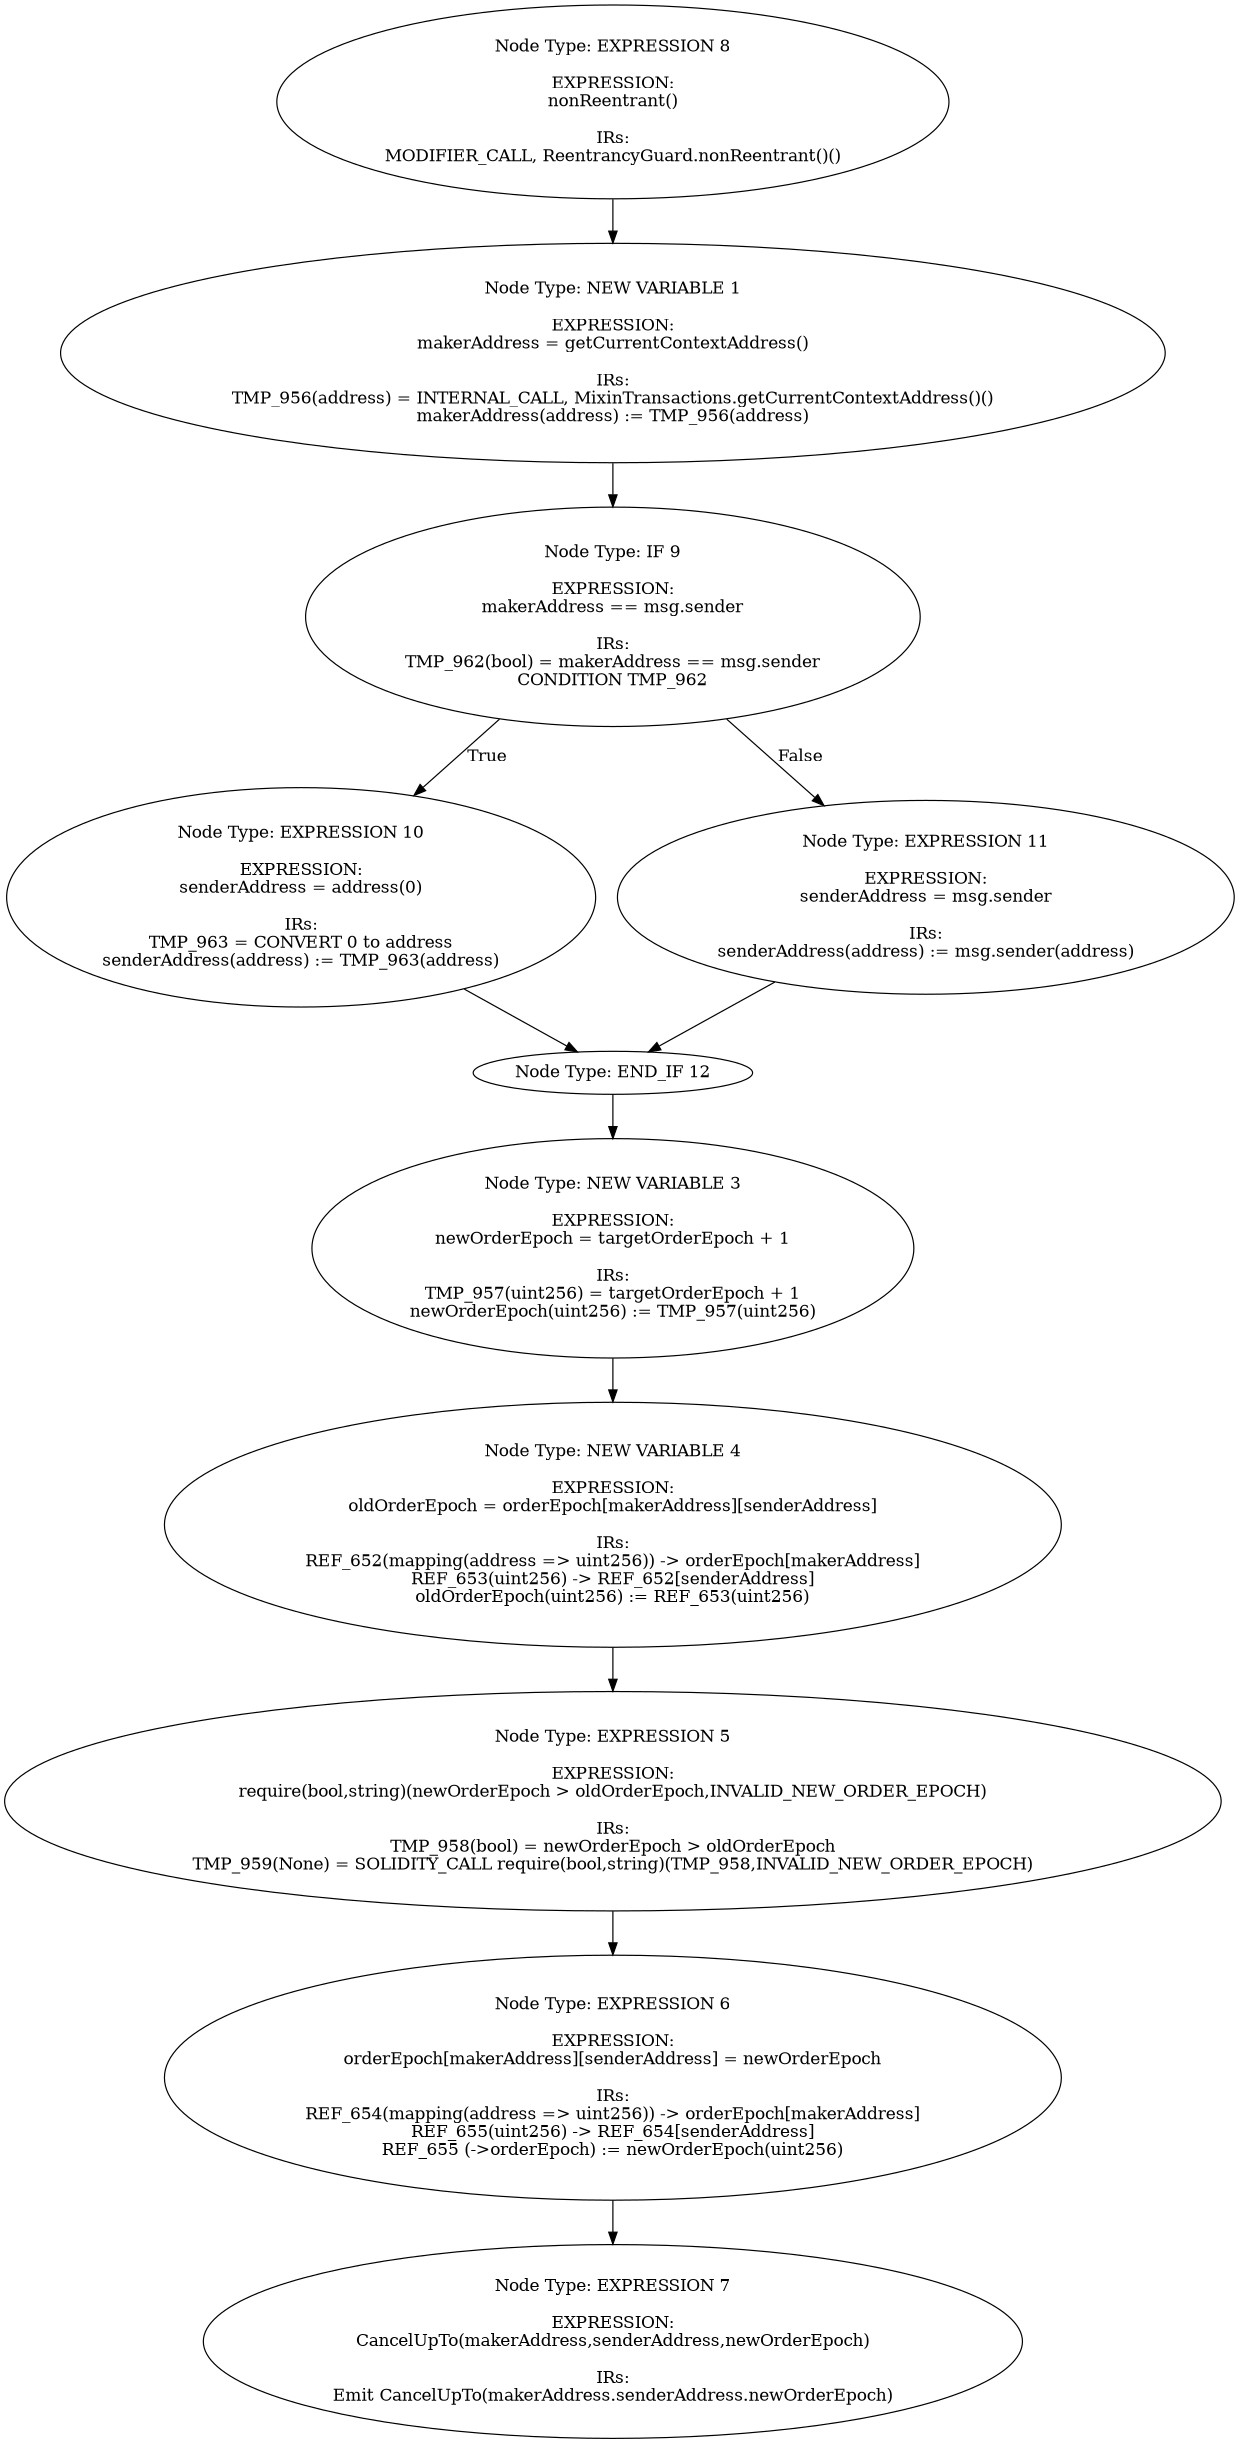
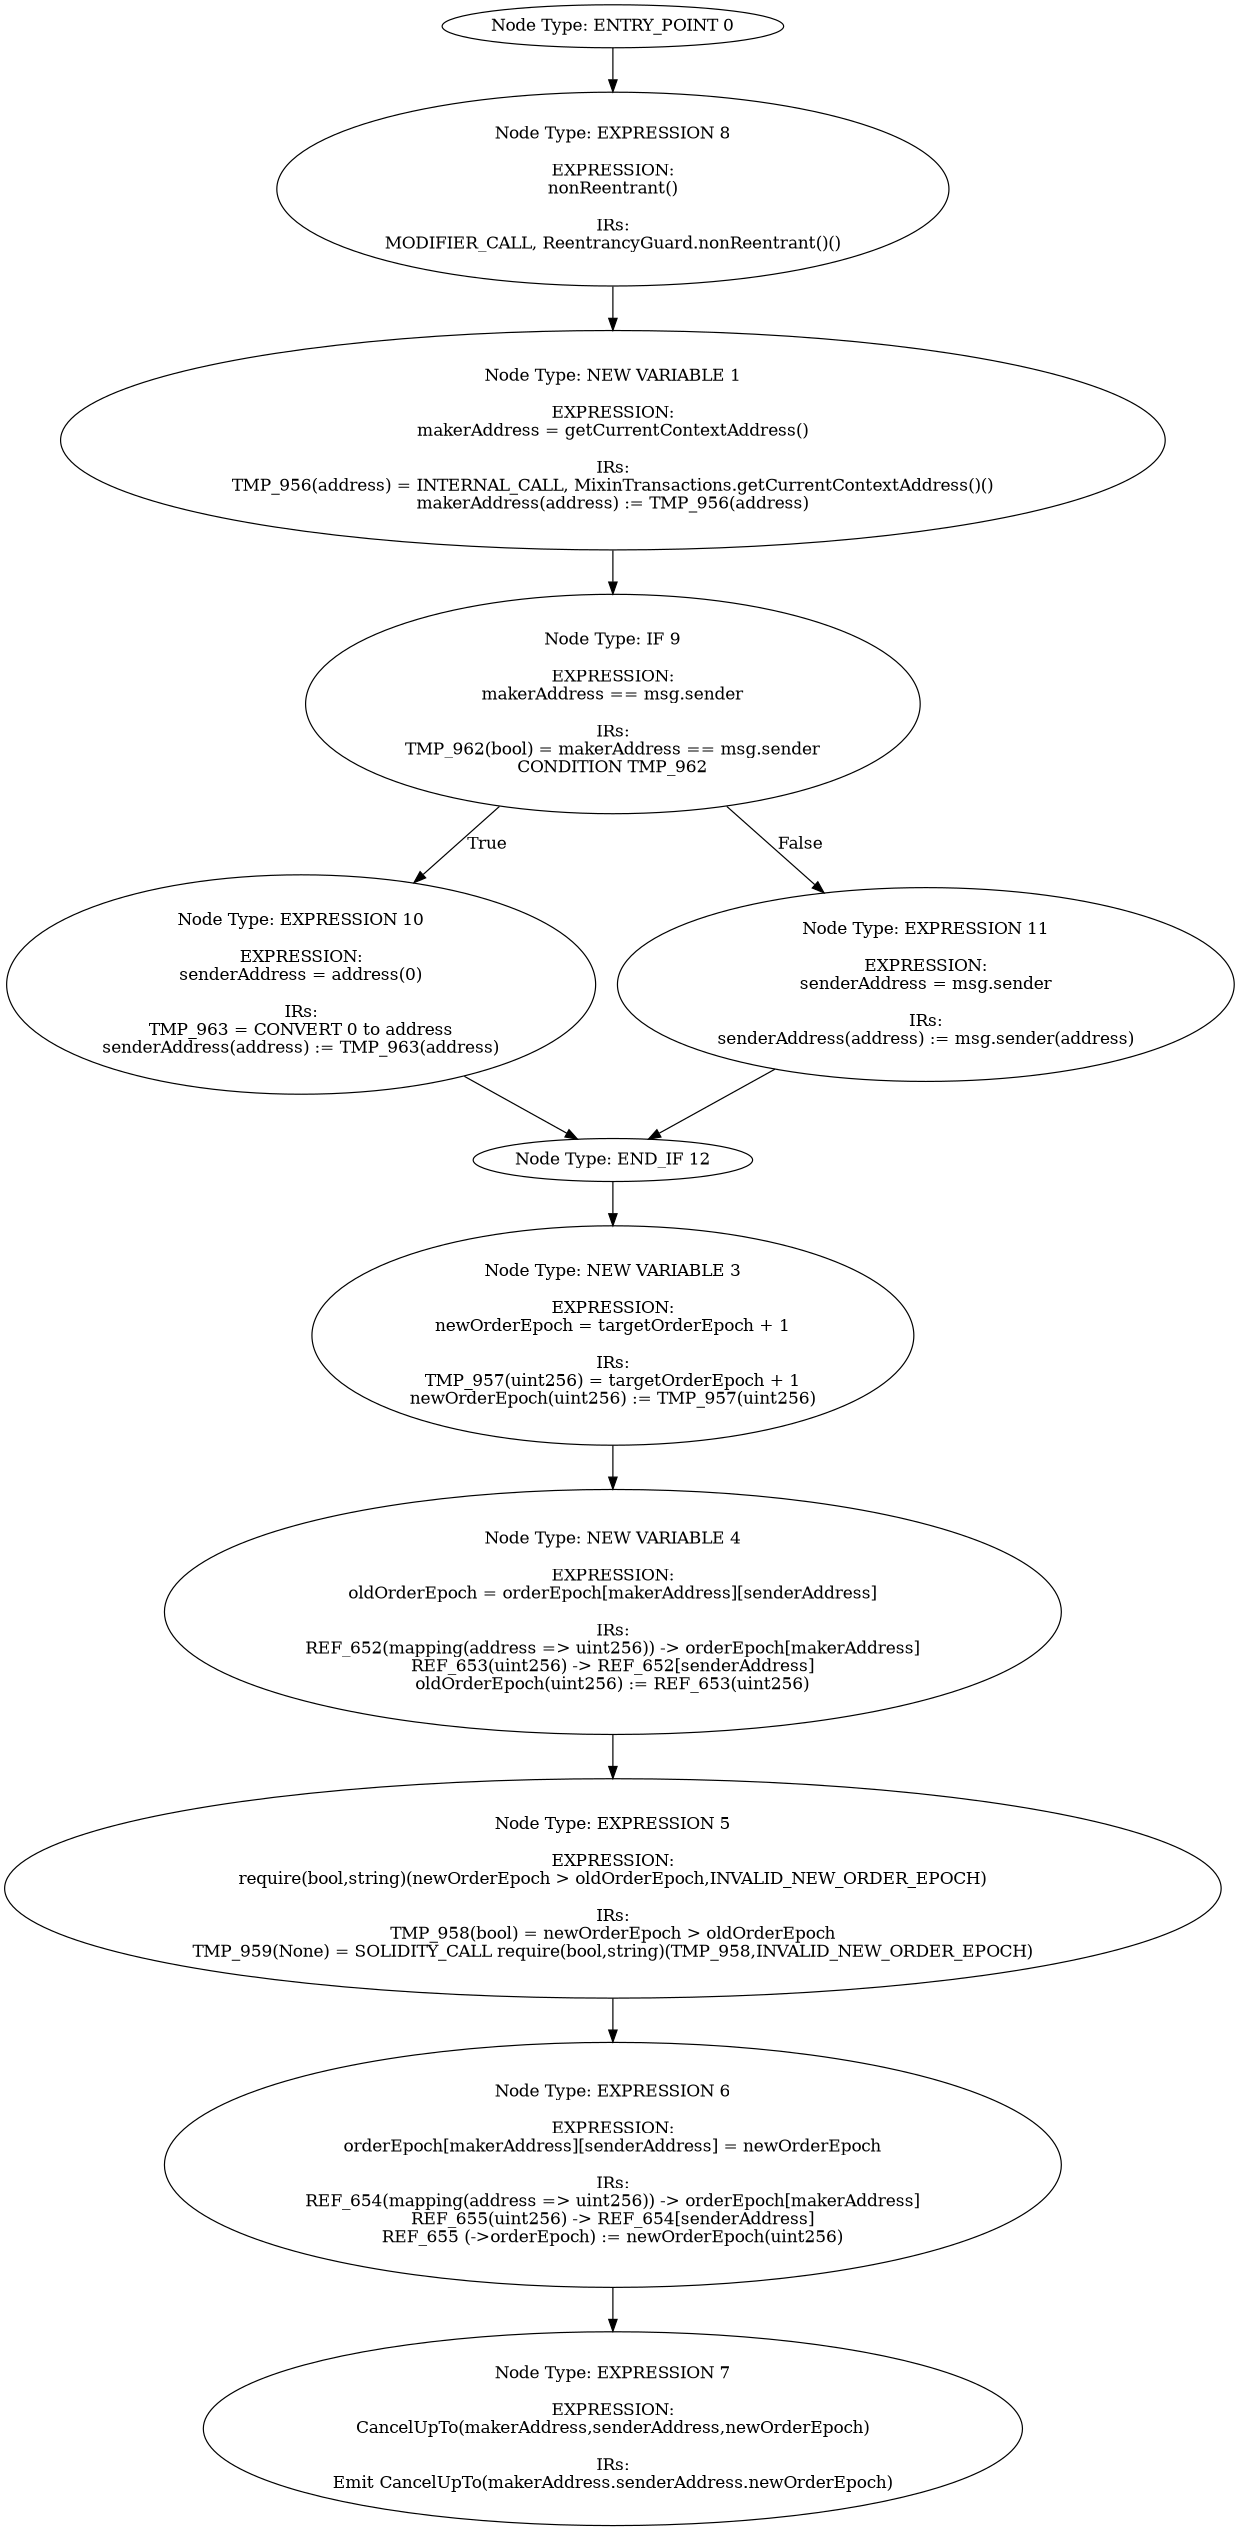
node "Node Type: ENTRY_POINT 0": added
